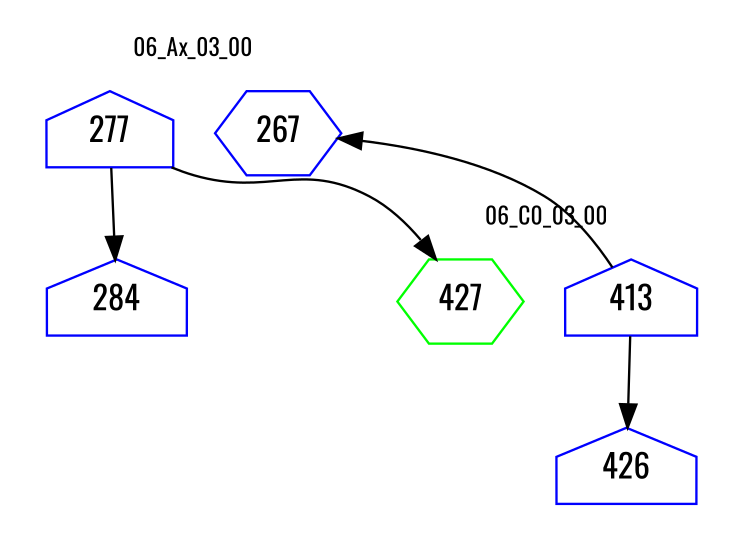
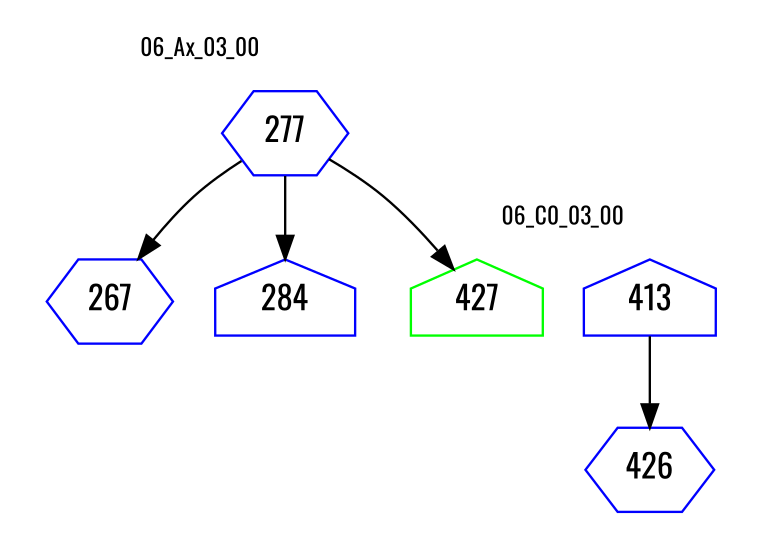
node "277": shape house -> hexagon
edge "413" -> "267": now "277" -> "267"
node "427": shape hexagon -> house
node "426": shape house -> hexagon
